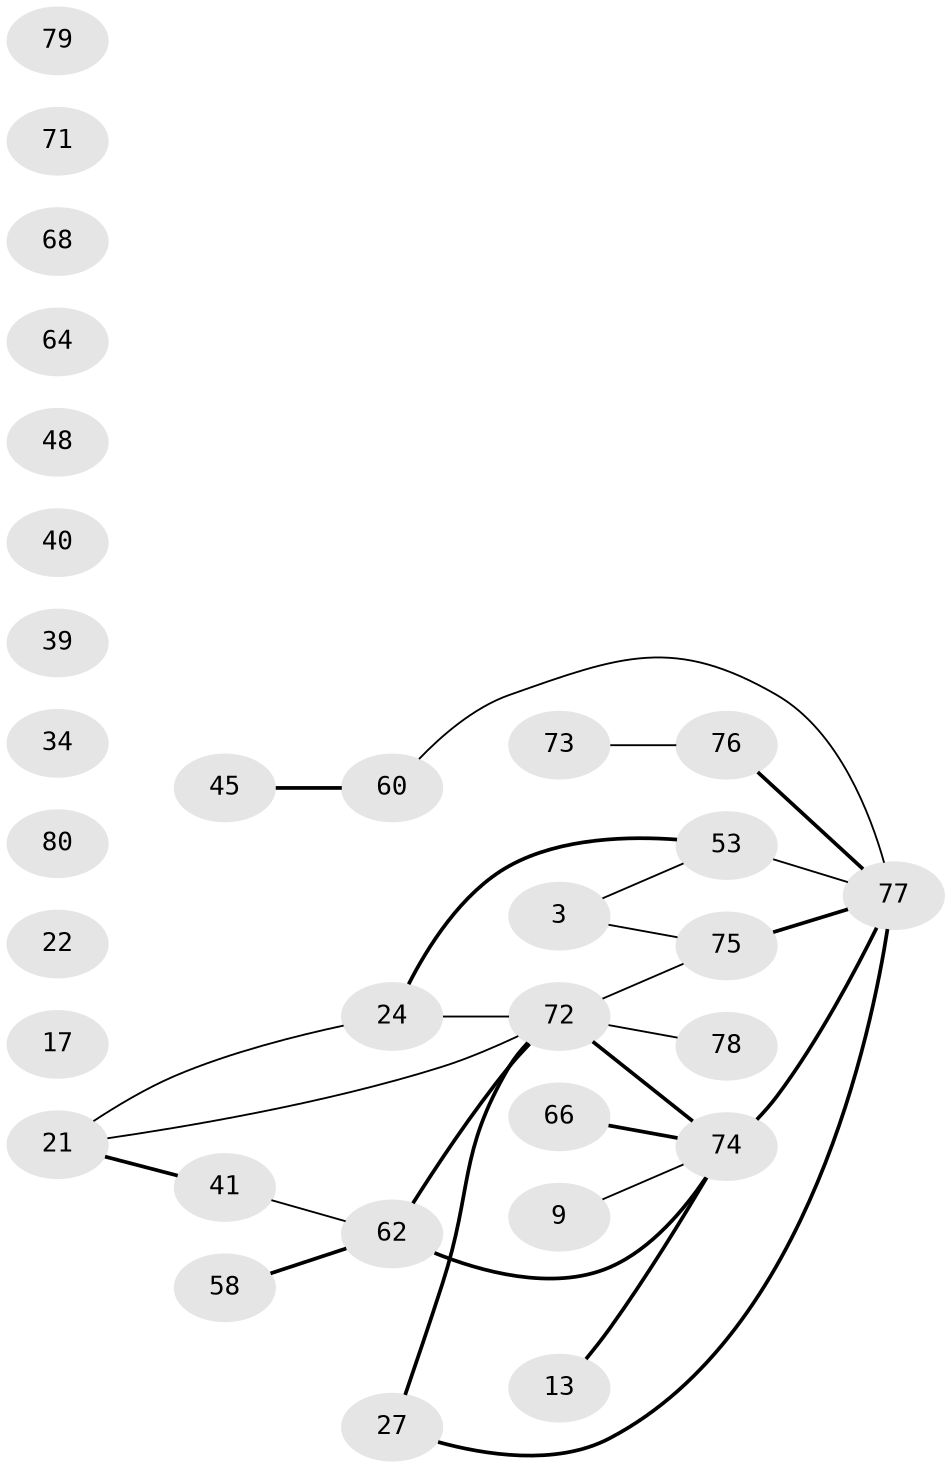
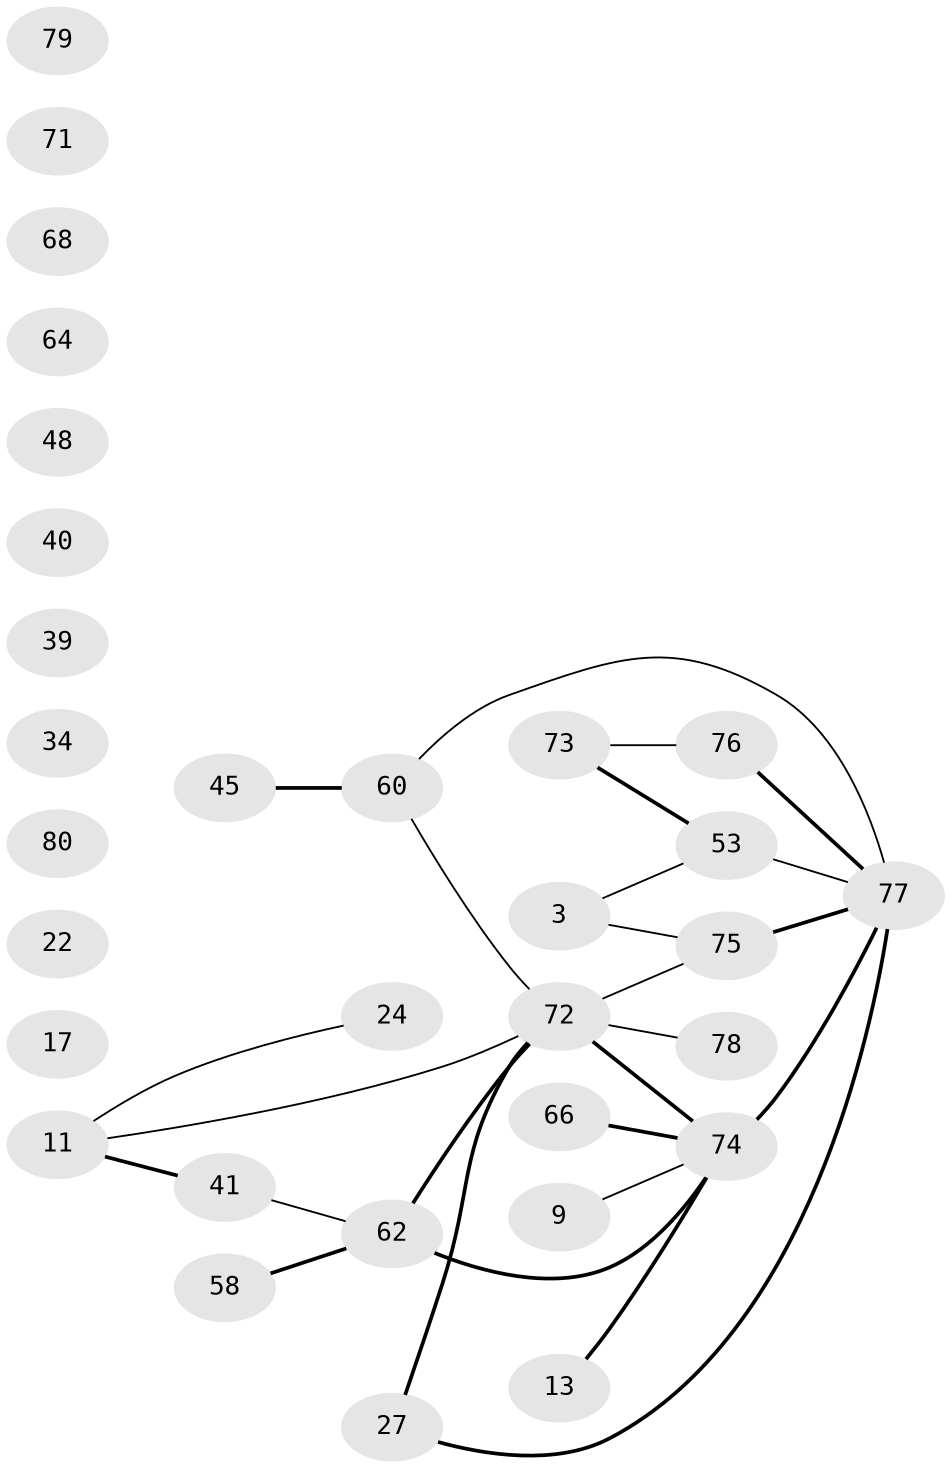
edge "53" -- "24": now "53" -- "73"
edge "24" -- "72": now "60" -- "72"
node "21": label "21" -> "11"
